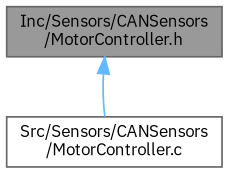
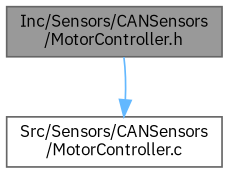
edge "Src/Sensors/CANSensors /MotorController.c" -> "Inc/Sensors/CANSensors /MotorController.h": reversed
